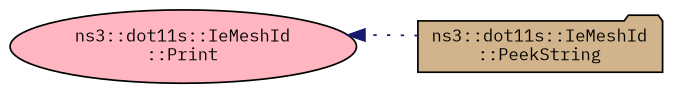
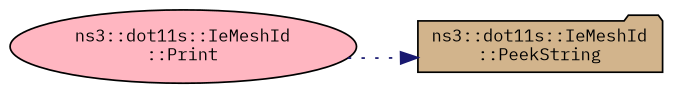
edge "ns3::dot11s::IeMeshId ::PeekString" -> "ns3::dot11s::IeMeshId ::Print": reversed
